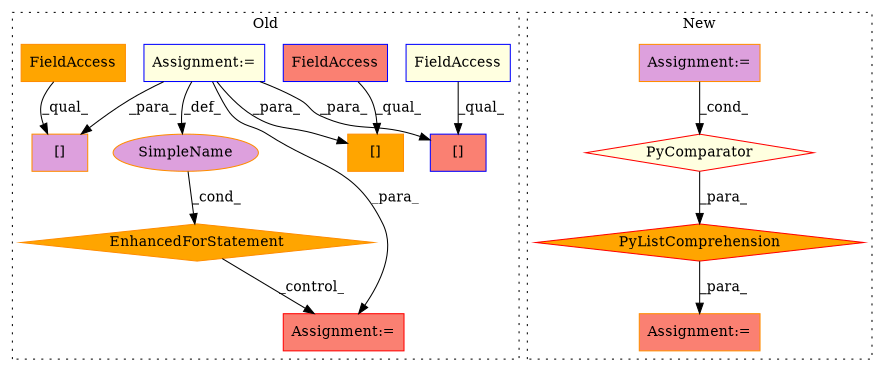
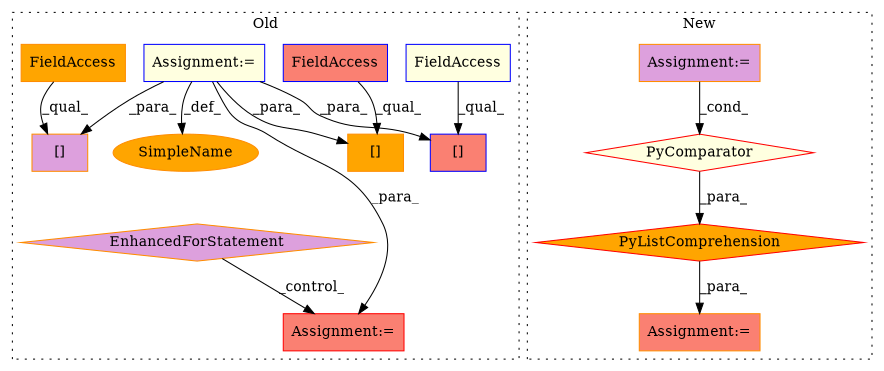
node "SimpleName": fillcolor plum -> orange
edge "SimpleName" -> "EnhancedForStatement": removed, label "_cond_"
node "EnhancedForStatement": fillcolor orange -> plum
